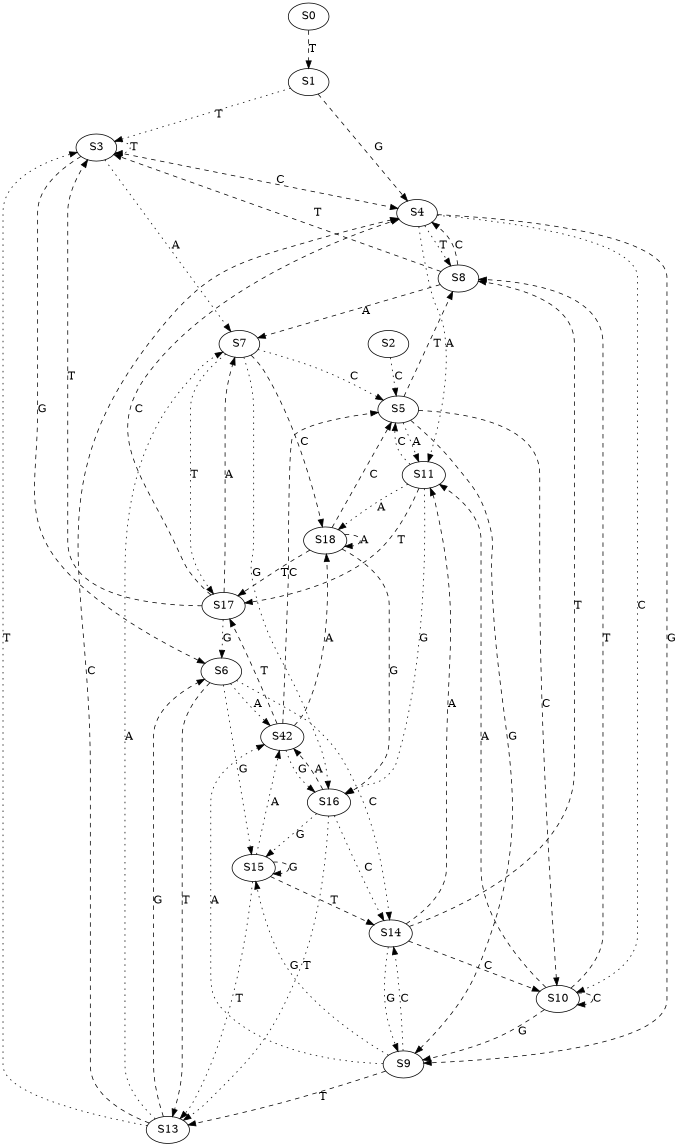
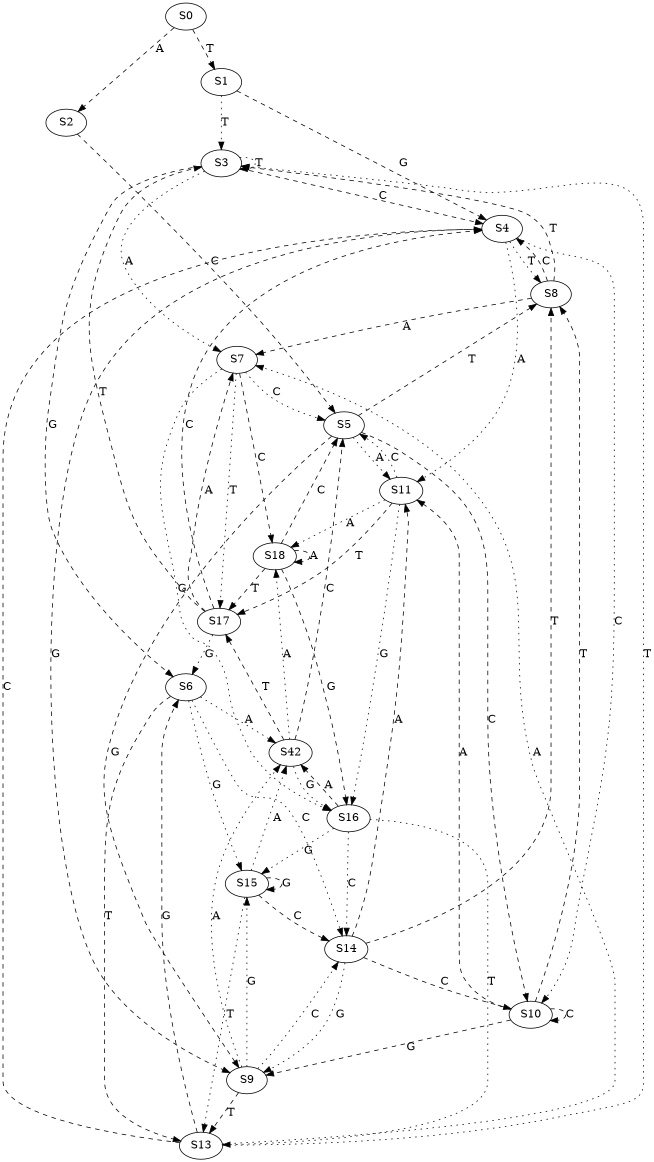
edge "S0" -> "S2": added, label "A"
edge "S2" -> "S5": style dotted -> dashed
edge "S42" -> "S18": style dashed -> dotted
edge "S15" -> "S14": label "T" -> "C"
